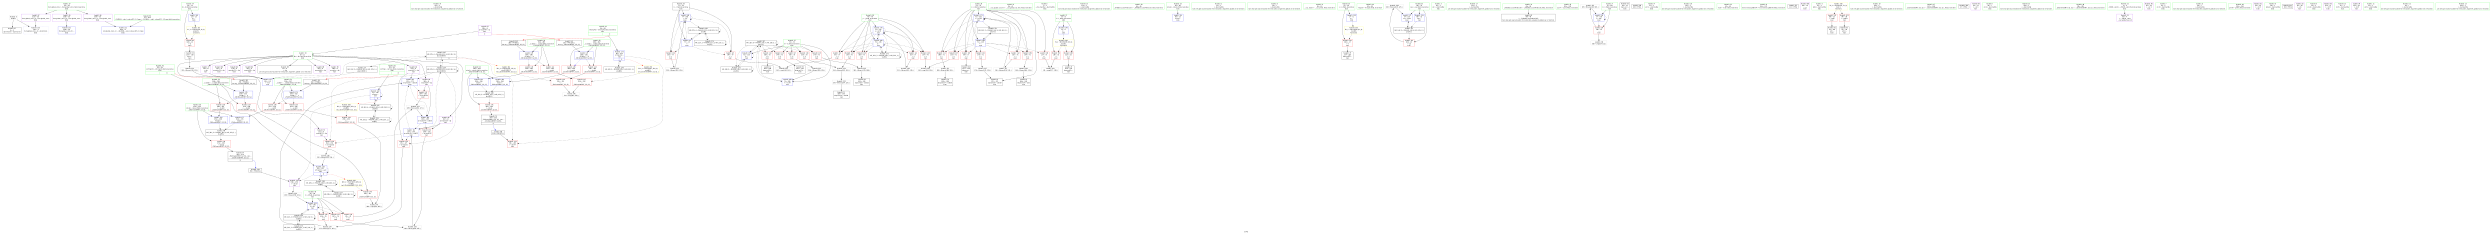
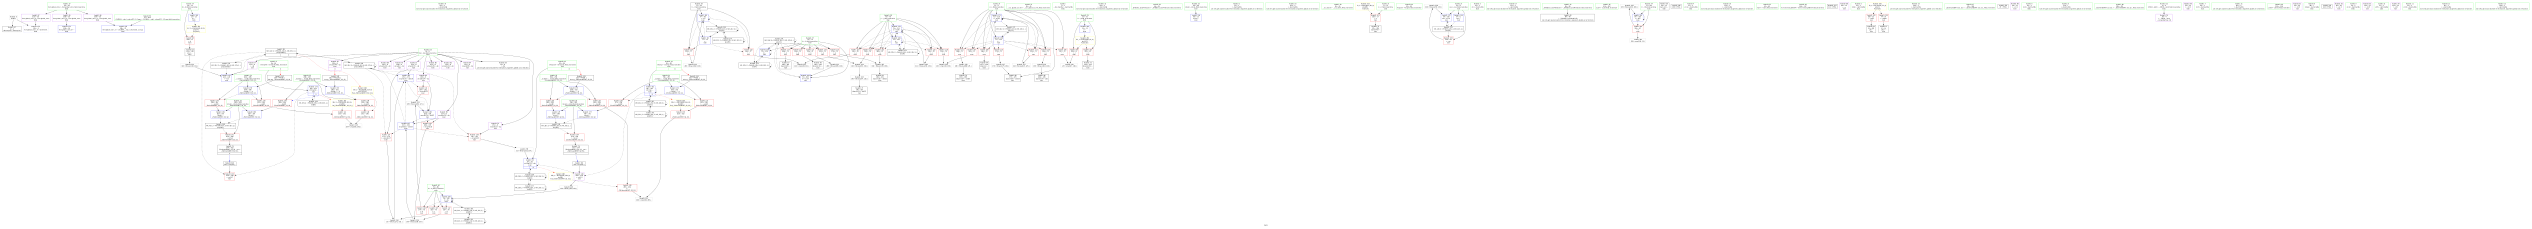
node "NodeID: 150": removed
edge "NodeID: 87" -> "NodeID: 23": reversed
